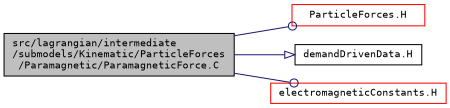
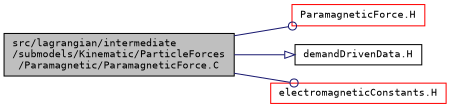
node "ParticleForces.H": label "ParticleForces.H" -> "ParamagneticForce.H"
